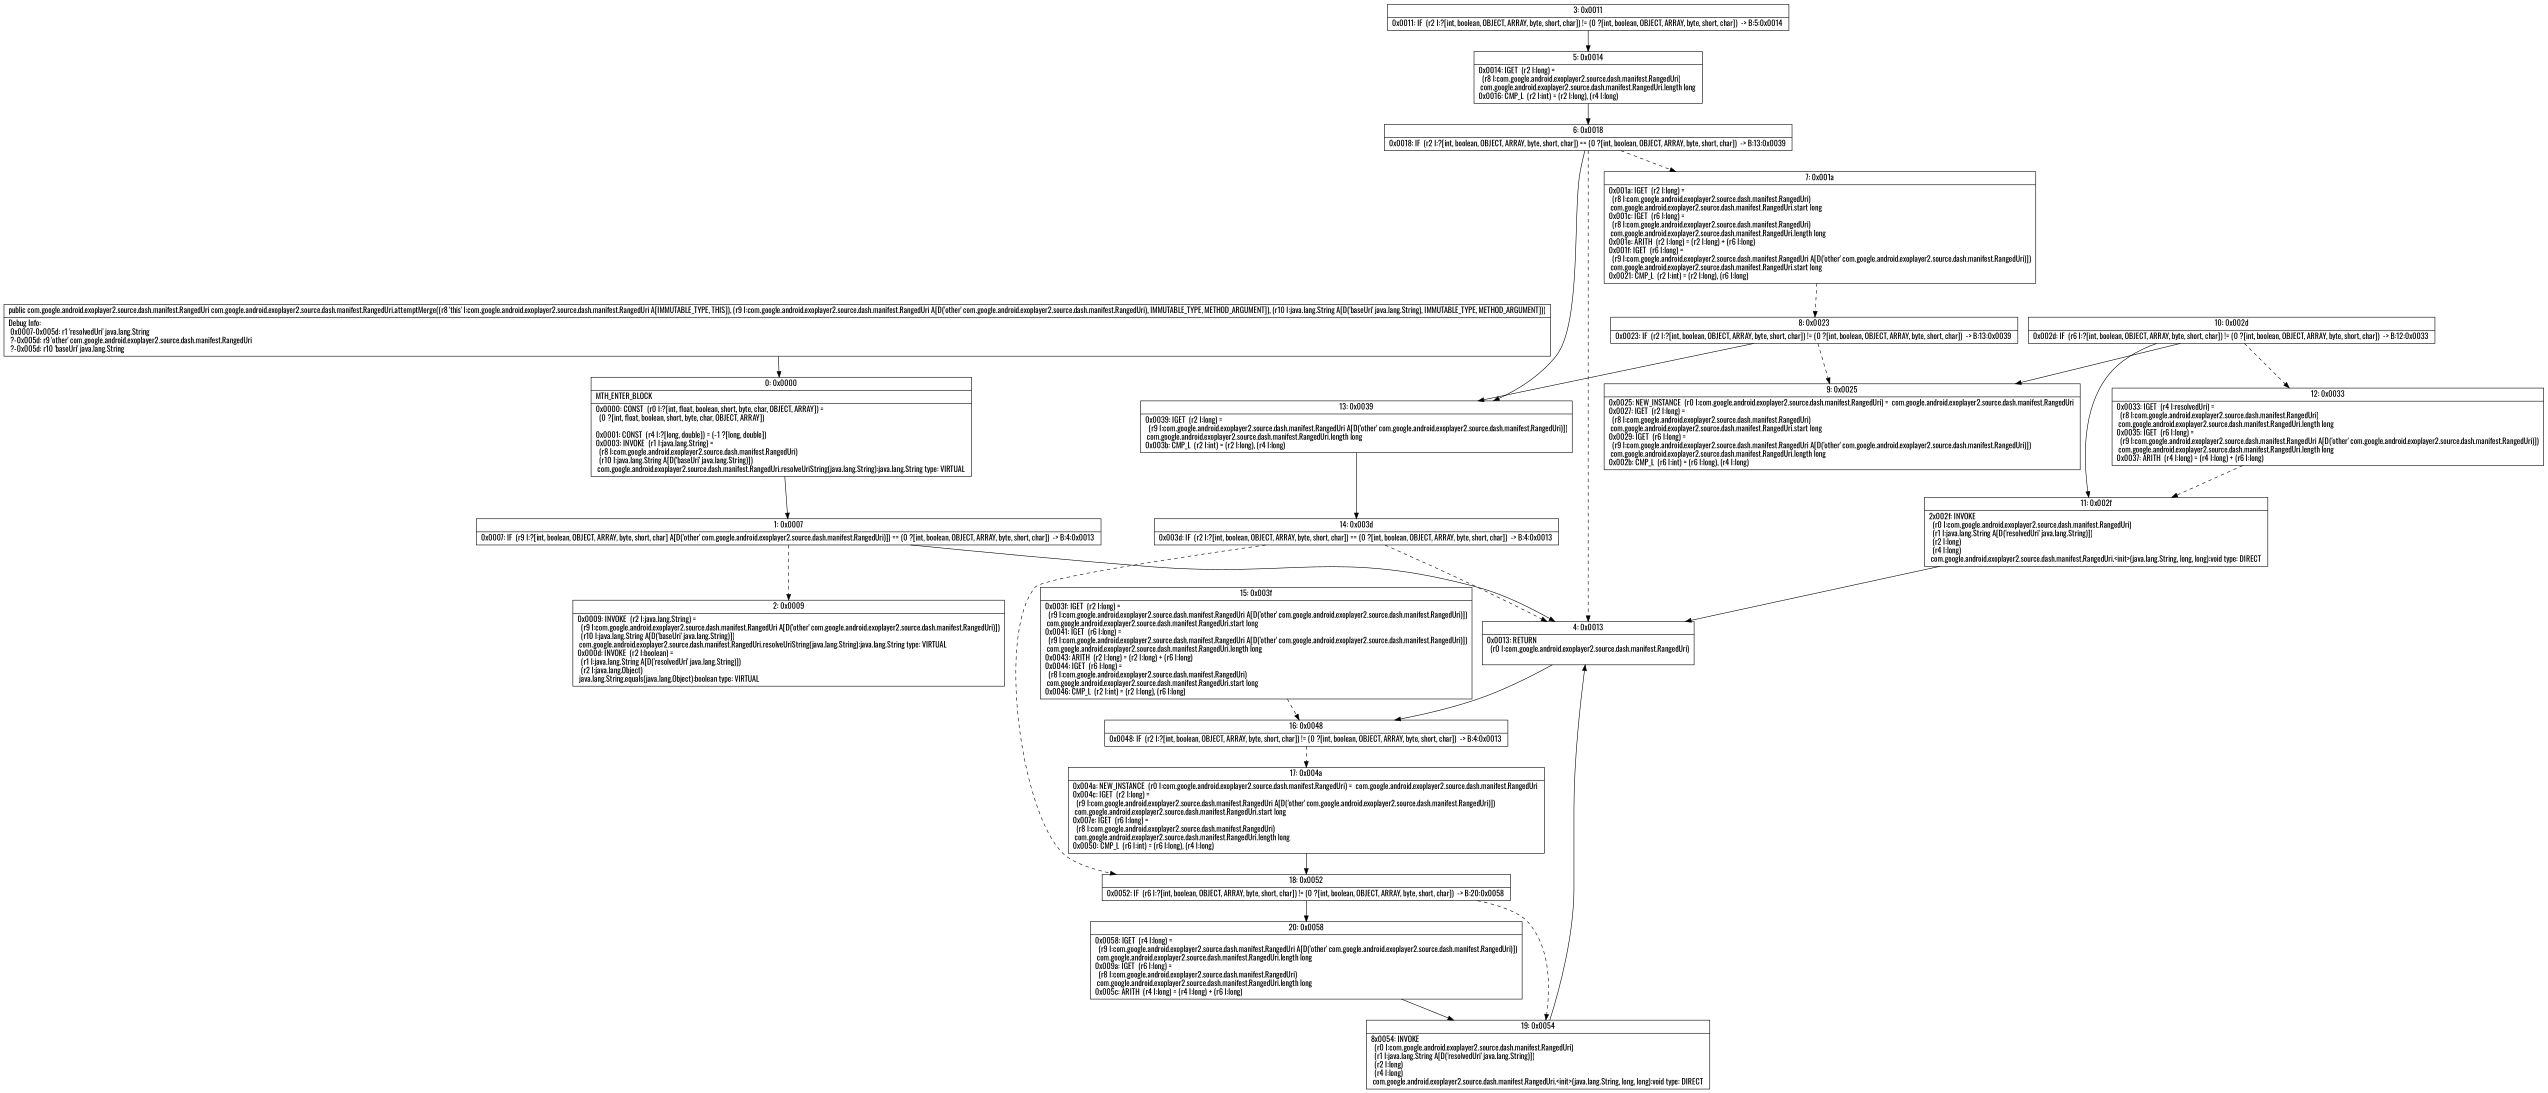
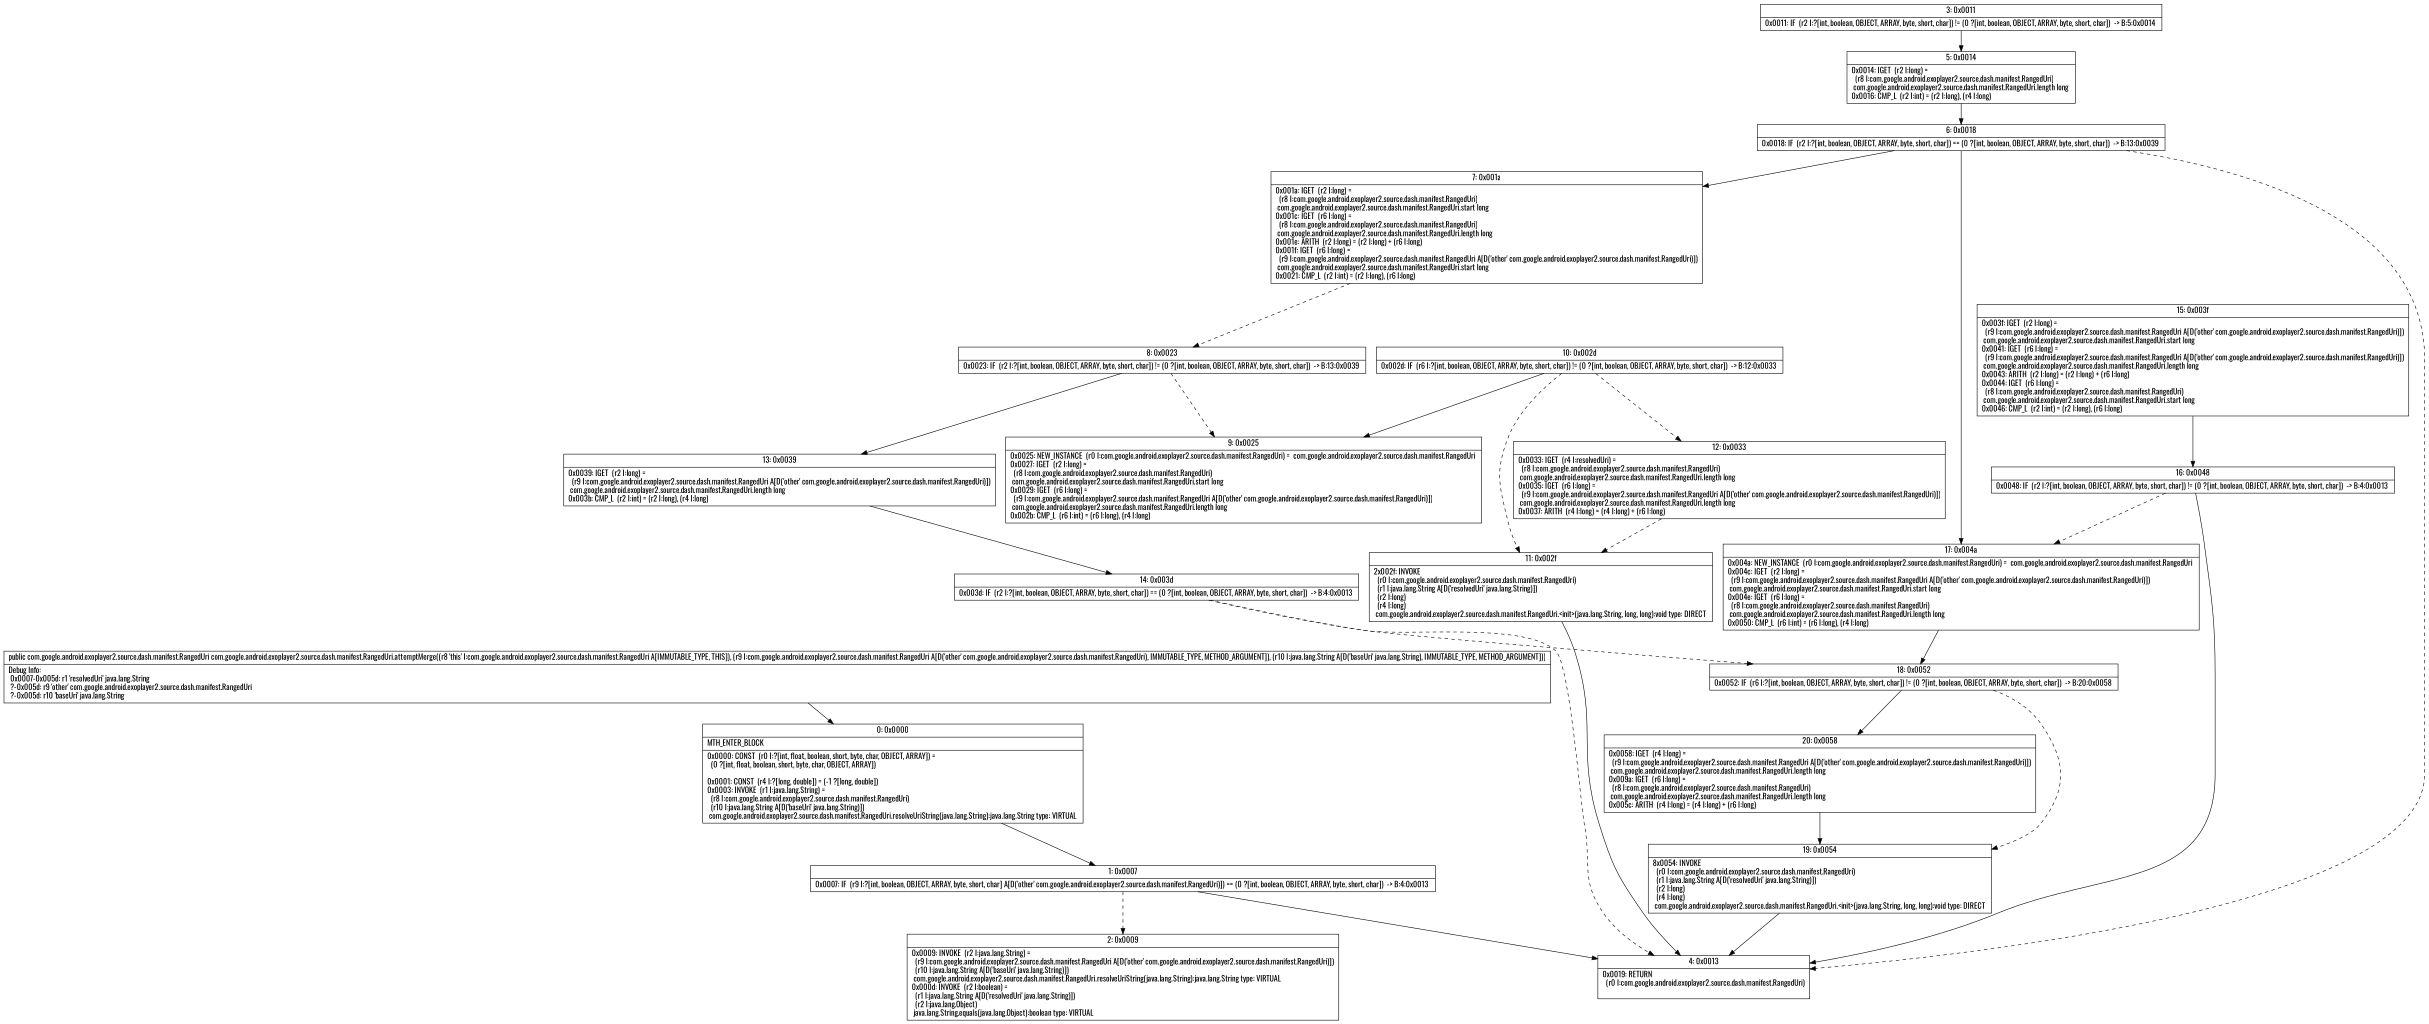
edge "6: 0x0018" -> "7: 0x001a": style dashed -> solid
edge "6: 0x0018" -> "13: 0x0039": now "6: 0x0018" -> "17: 0x004a"
edge "10: 0x002d" -> "11: 0x002f": style solid -> dashed
node "4: 0x0013": text "0x0013: RETURN" -> "0x0019: RETURN"
edge "4: 0x0013" -> "16: 0x0048": reversed
edge "15: 0x003f" -> "16: 0x0048": style dashed -> solid
node "17: 0x004a": text "0x007e: IGET  (r6 I:long) =" -> "0x004e: IGET  (r6 I:long) ="
